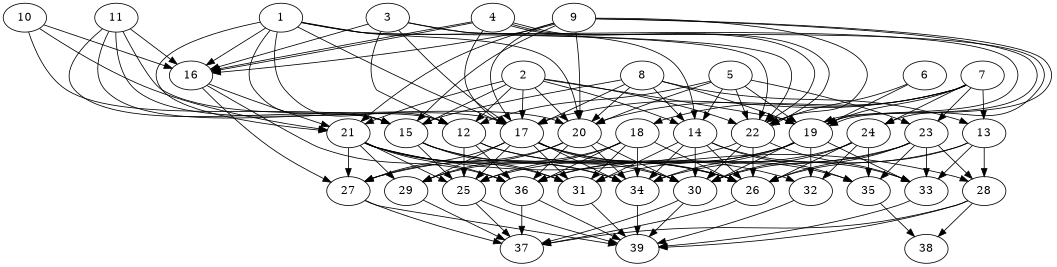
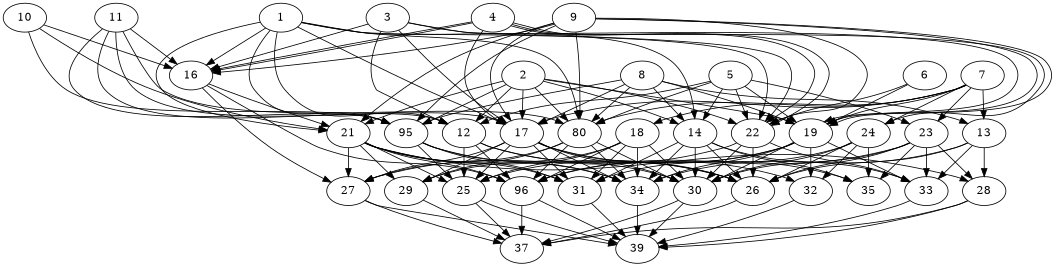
node "15": label "15" -> "95"
node "20": label "20" -> "80"
edge "18" -> "26": now "18" -> "30"
node "36": label "36" -> "96"
node "38": removed
